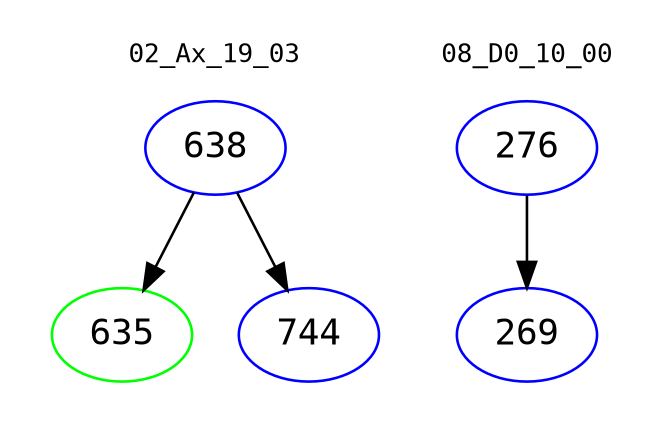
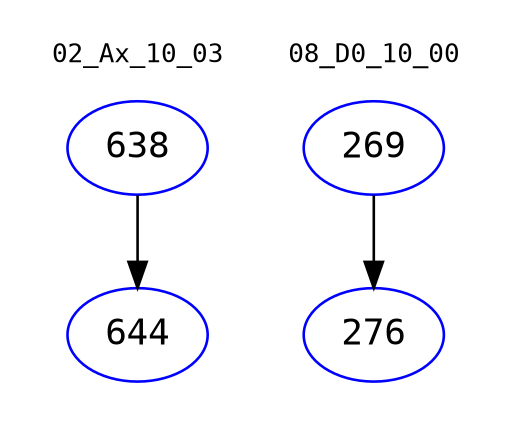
cluster "02_Ax_19_03": label "02_Ax_19_03" -> "02_Ax_10_03"
edge "276" -> "269": reversed
node "635": removed
node "744": label "744" -> "644"
